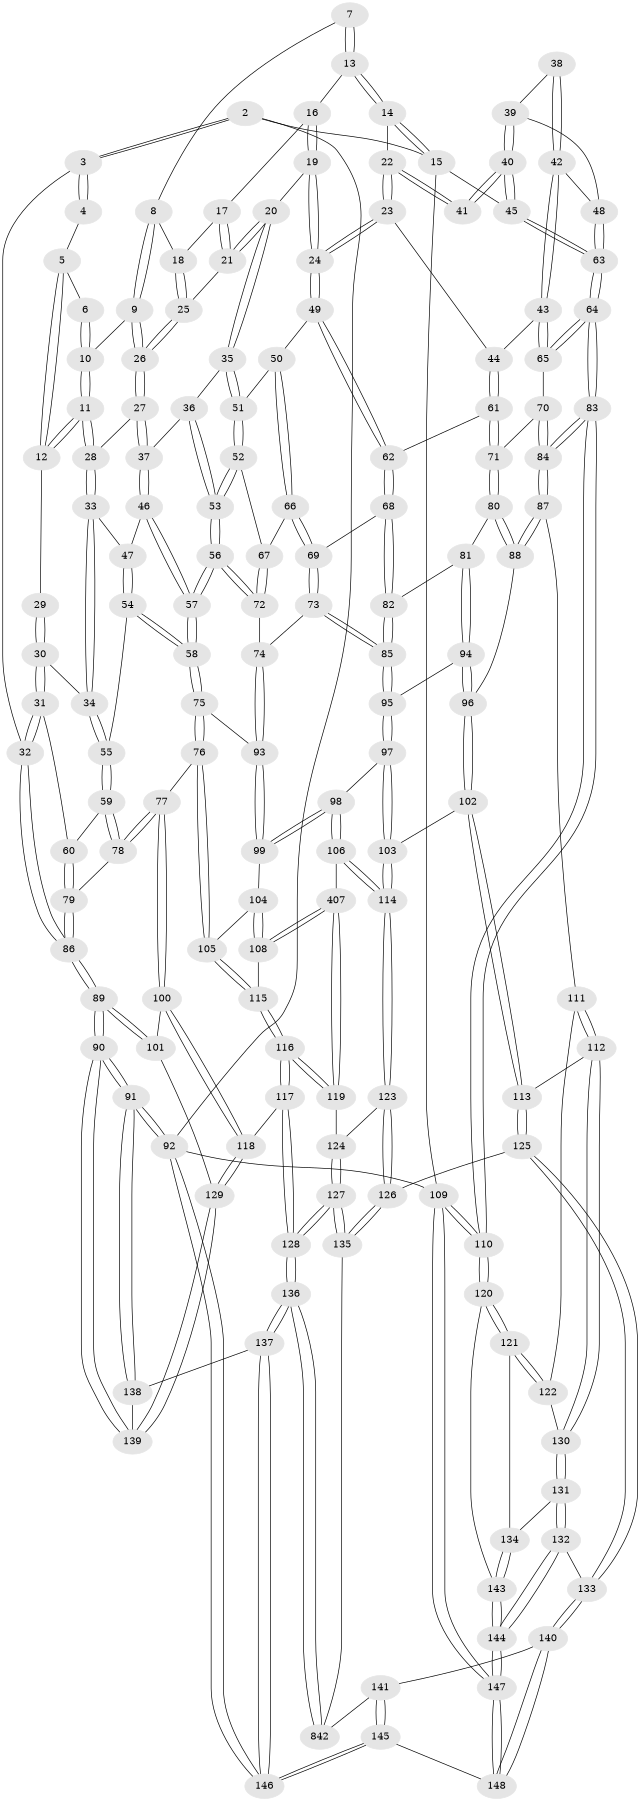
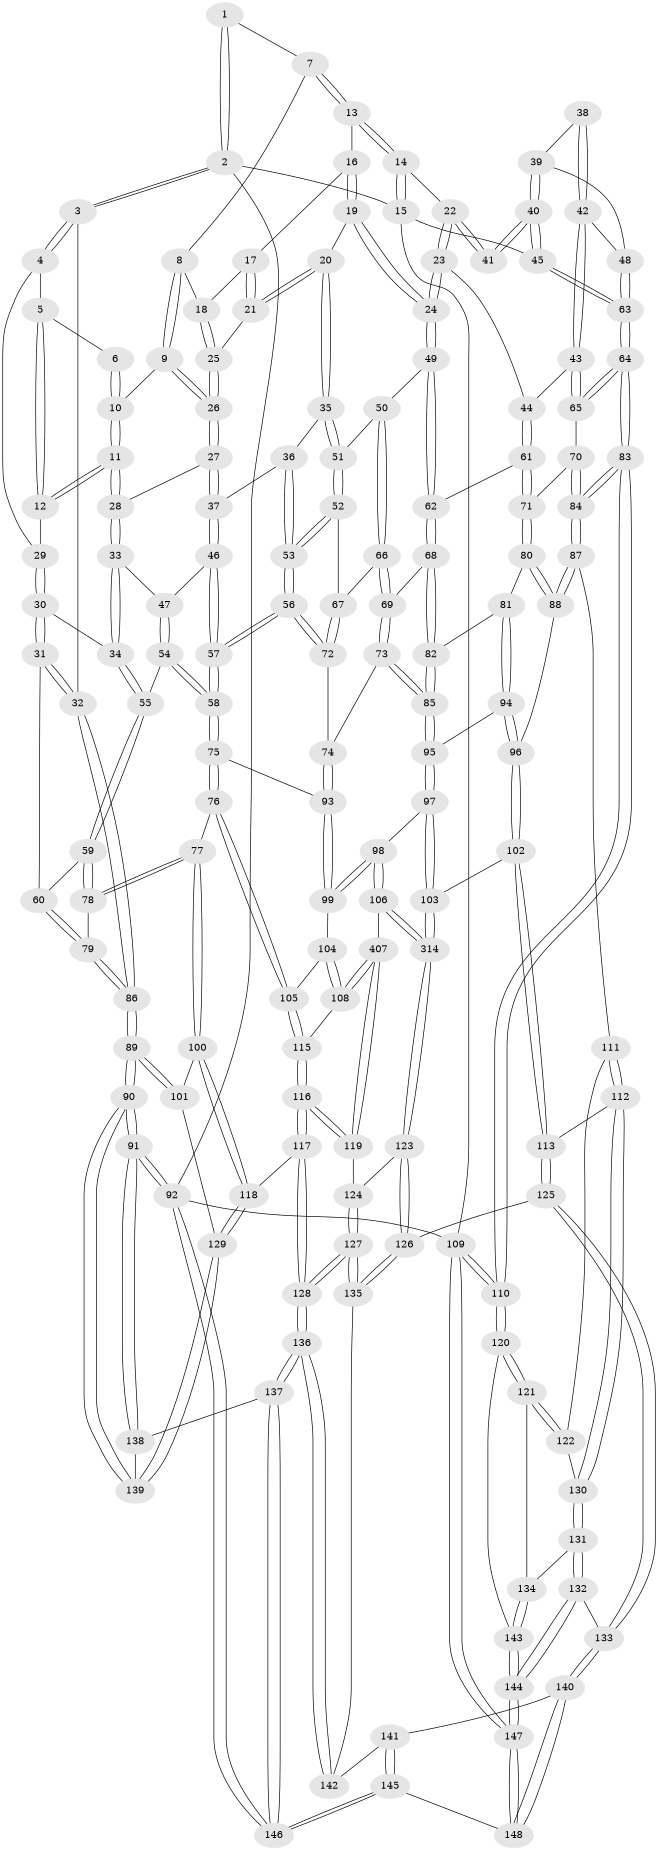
node "1": added
edge "4" -- "29": added
node "114": label "114" -> "314"
node "842": label "842" -> "142"
